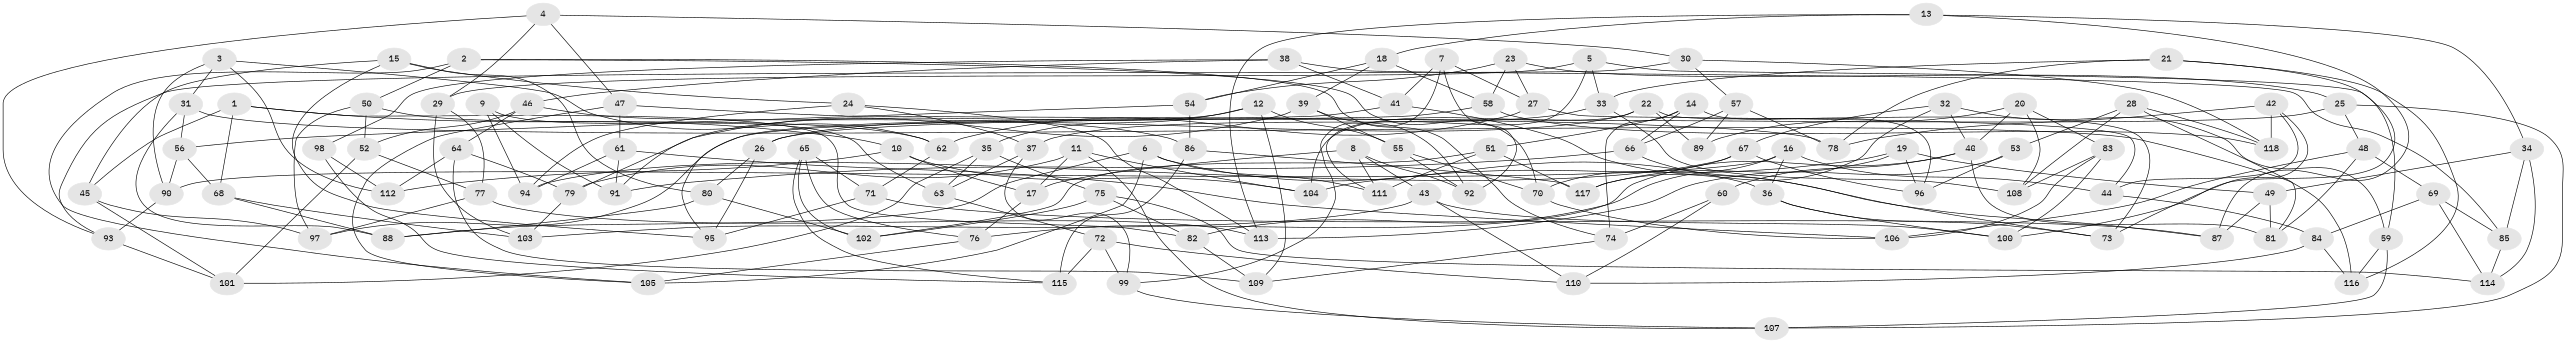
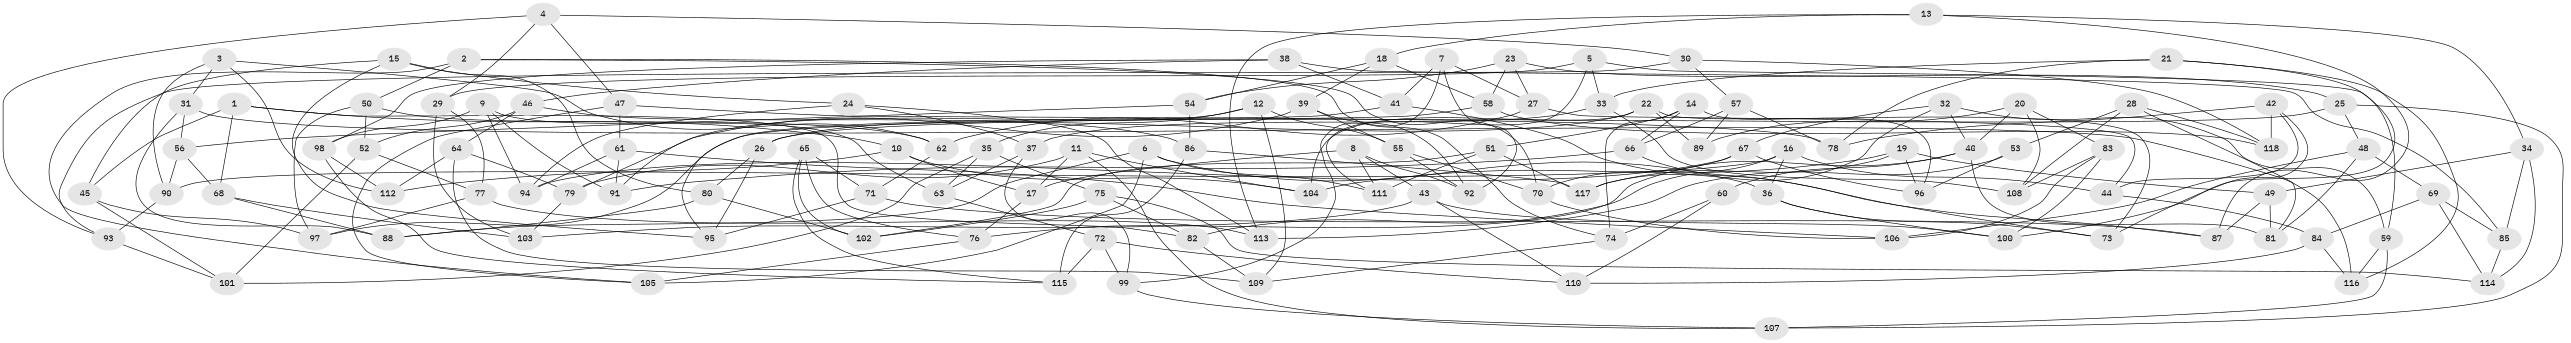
edge "9" -- "98": added
